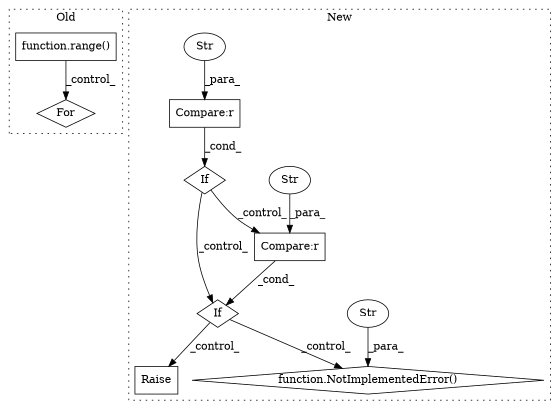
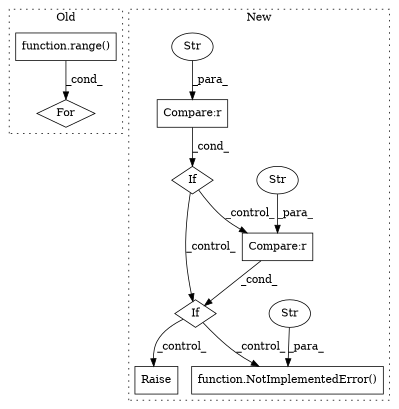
edge "function.range()" -> "For": label "_control_" -> "_cond_"
node "function.NotImplementedError()": shape diamond -> box
